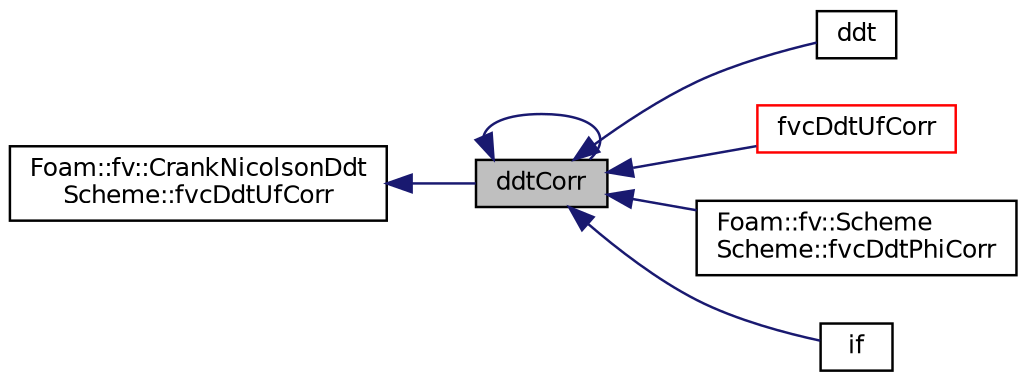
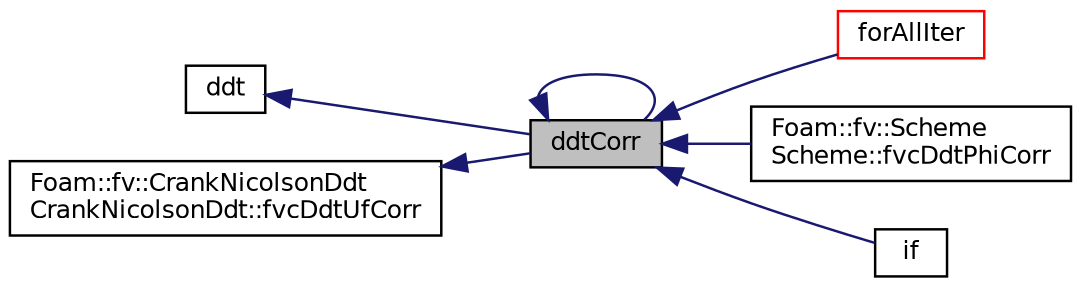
edge "ddt" -> "ddtCorr": reversed
node "fvcDdtUfCorr": label "fvcDdtUfCorr" -> "forAllIter"
node "Foam::fv::CrankNicolsonDdt Scheme::fvcDdtUfCorr": label "Foam::fv::CrankNicolsonDdt Scheme::fvcDdtUfCorr" -> "Foam::fv::CrankNicolsonDdt CrankNicolsonDdt::fvcDdtUfCorr"
